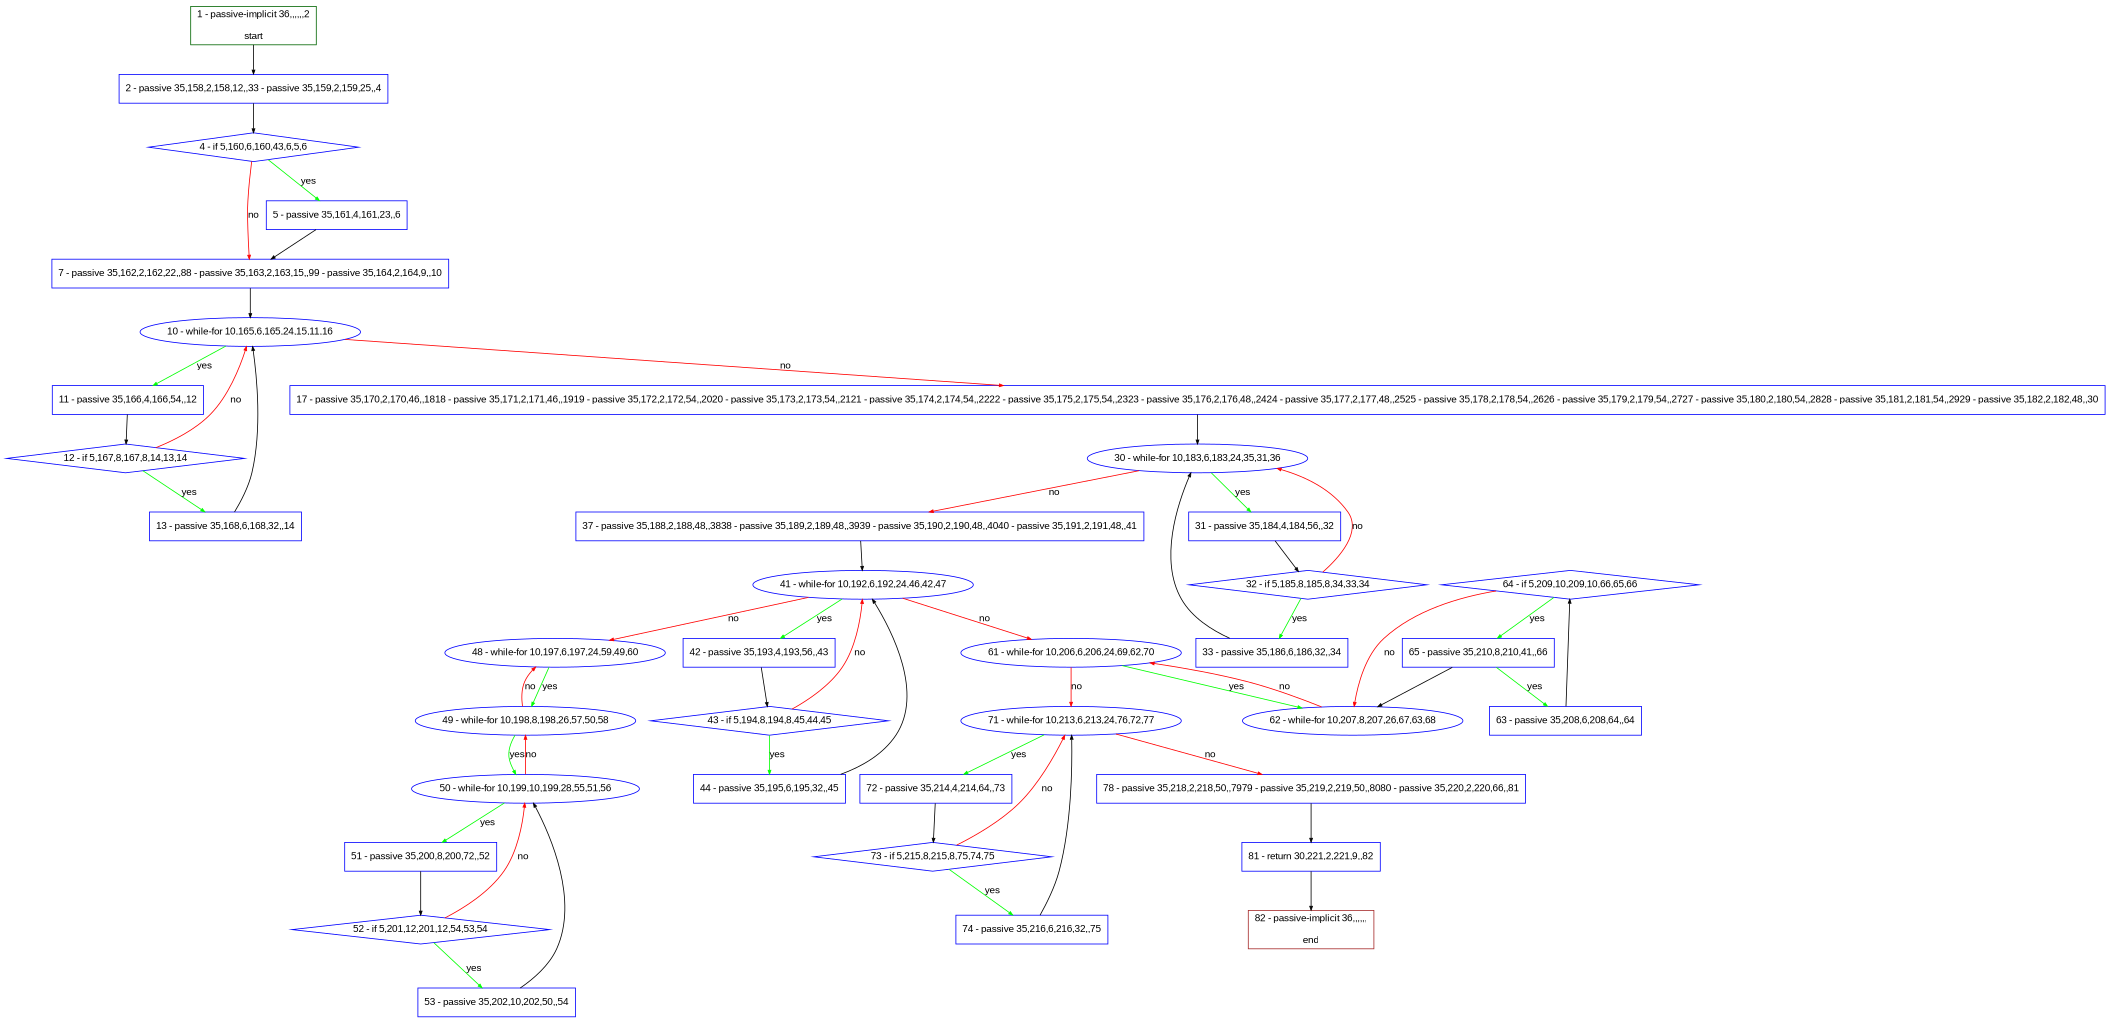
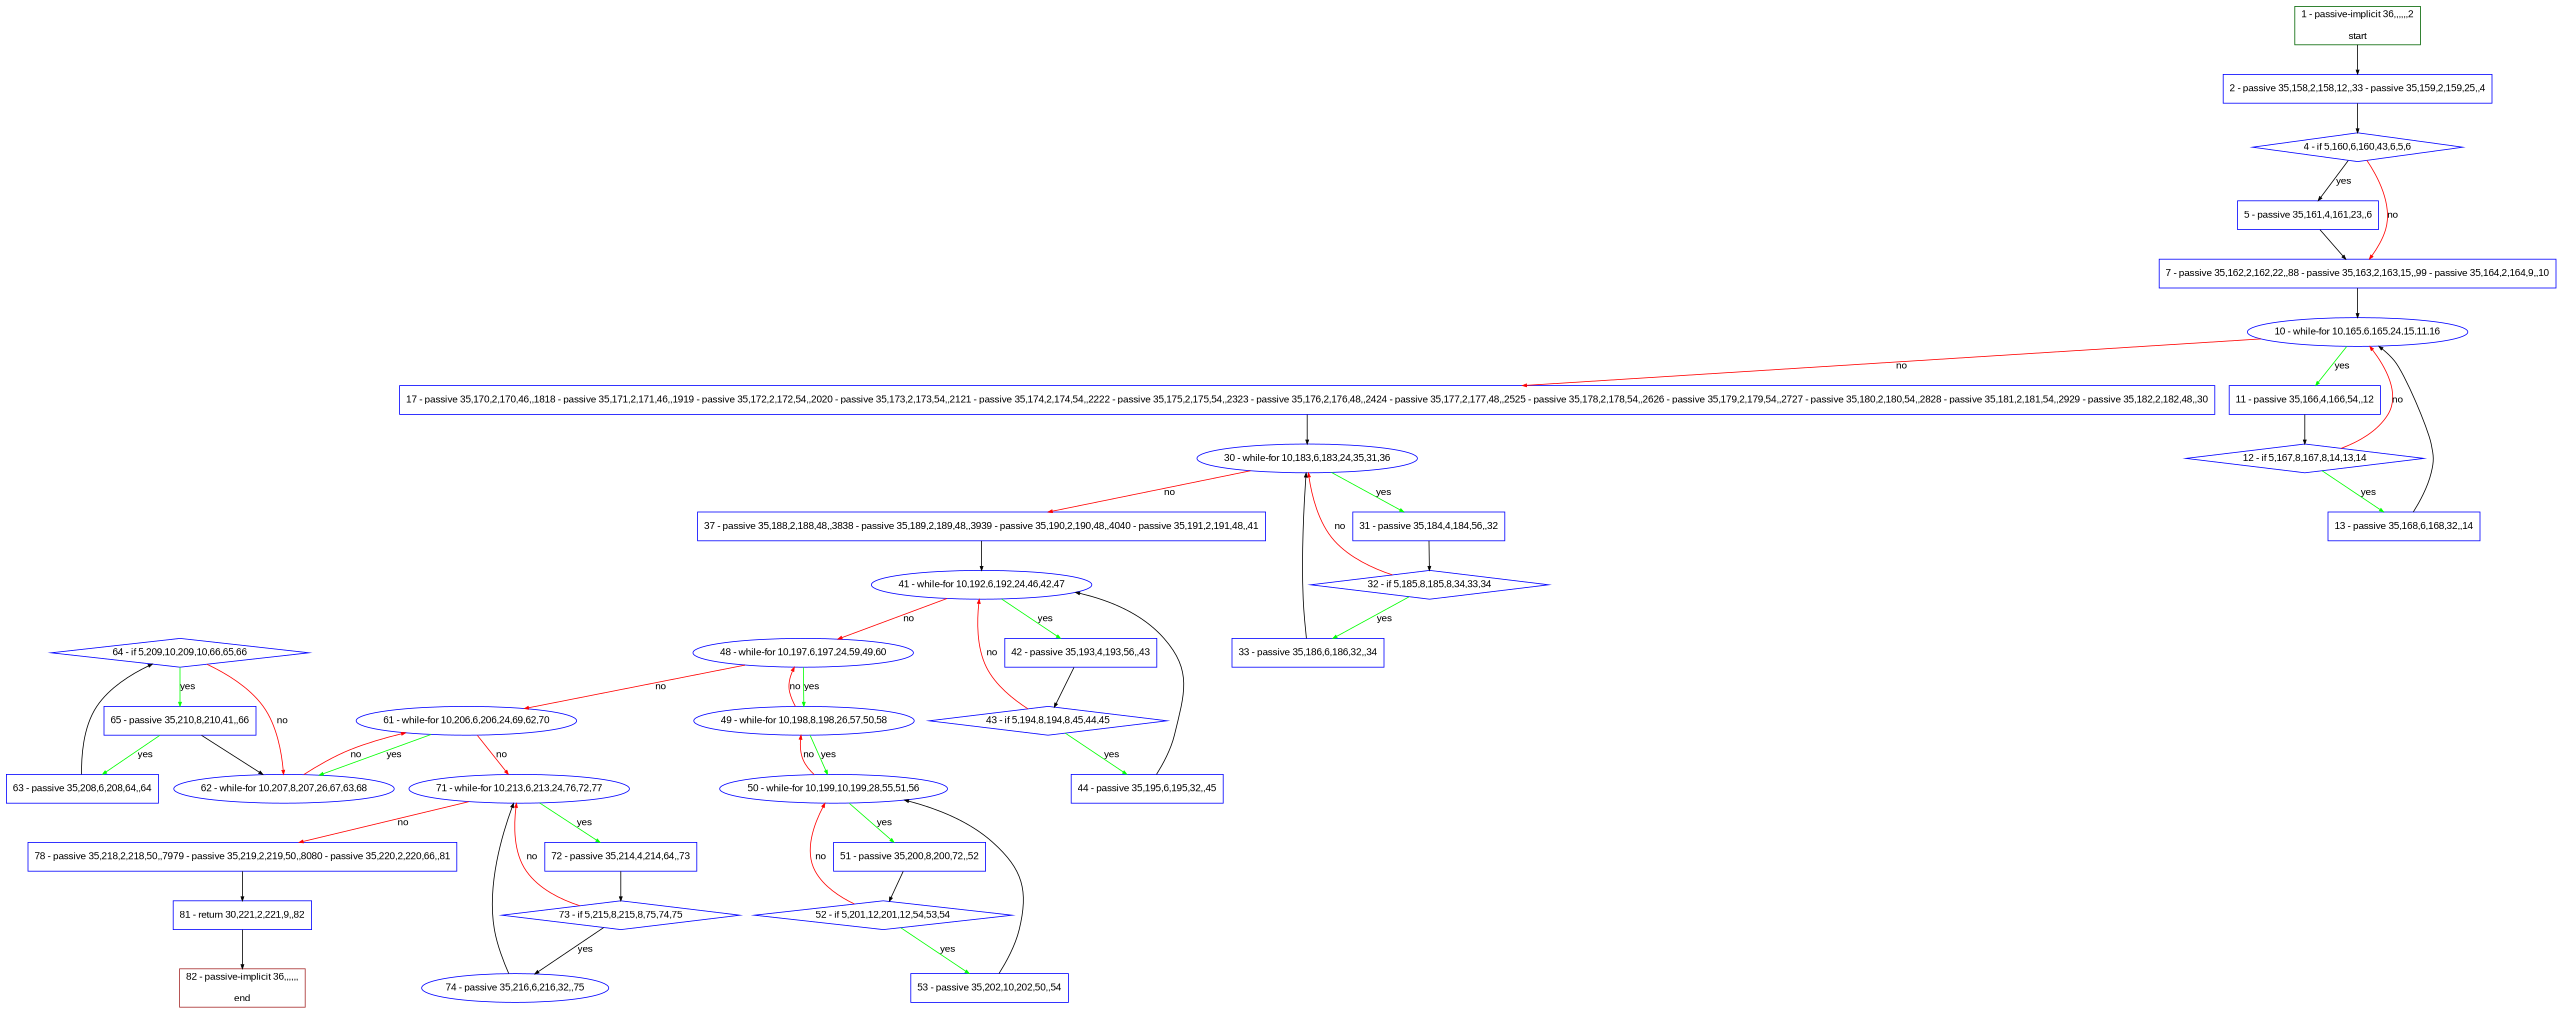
edge "4 - if 5,160,6,160,43,6,5,6" -> "5 - passive 35,161,4,161,23,,6": color #00ff00 -> #000000
edge "41 - while-for 10,192,6,192,24,46,42,47" -> "61 - while-for 10,206,6,206,24,69,62,70": now "48 - while-for 10,197,6,197,24,59,49,60" -> "61 - while-for 10,206,6,206,24,69,62,70"
edge "73 - if 5,215,8,215,8,75,74,75" -> "74 - passive 35,216,6,216,32,,75": color #00ff00 -> #000000
node "74 - passive 35,216,6,216,32,,75": shape box -> ellipse
